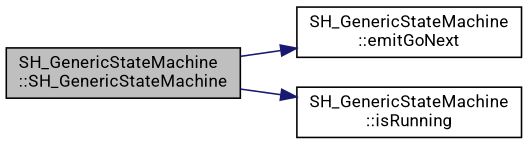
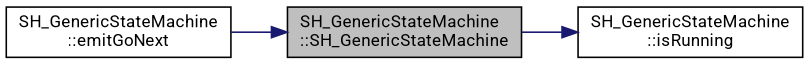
edge "SH_GenericStateMachine ::SH_GenericStateMachine" -> "SH_GenericStateMachine ::emitGoNext": reversed
